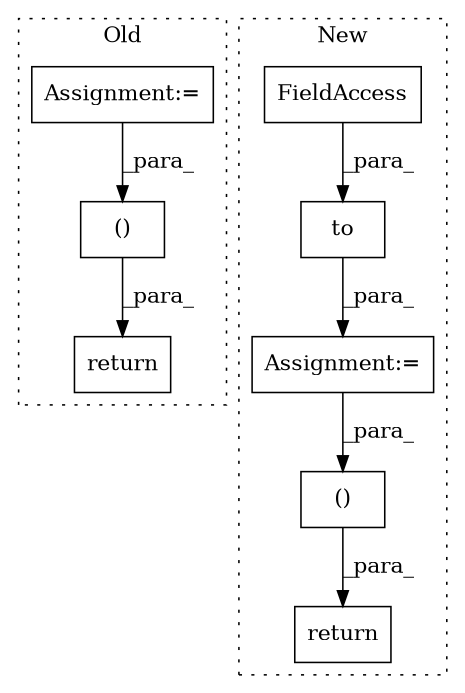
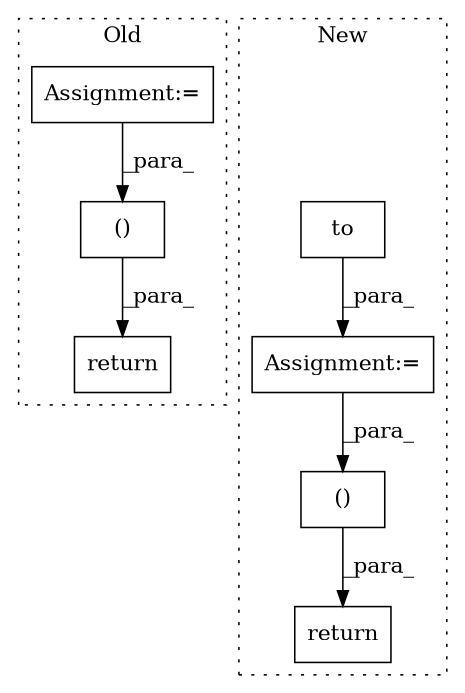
node "FieldAccess": removed
